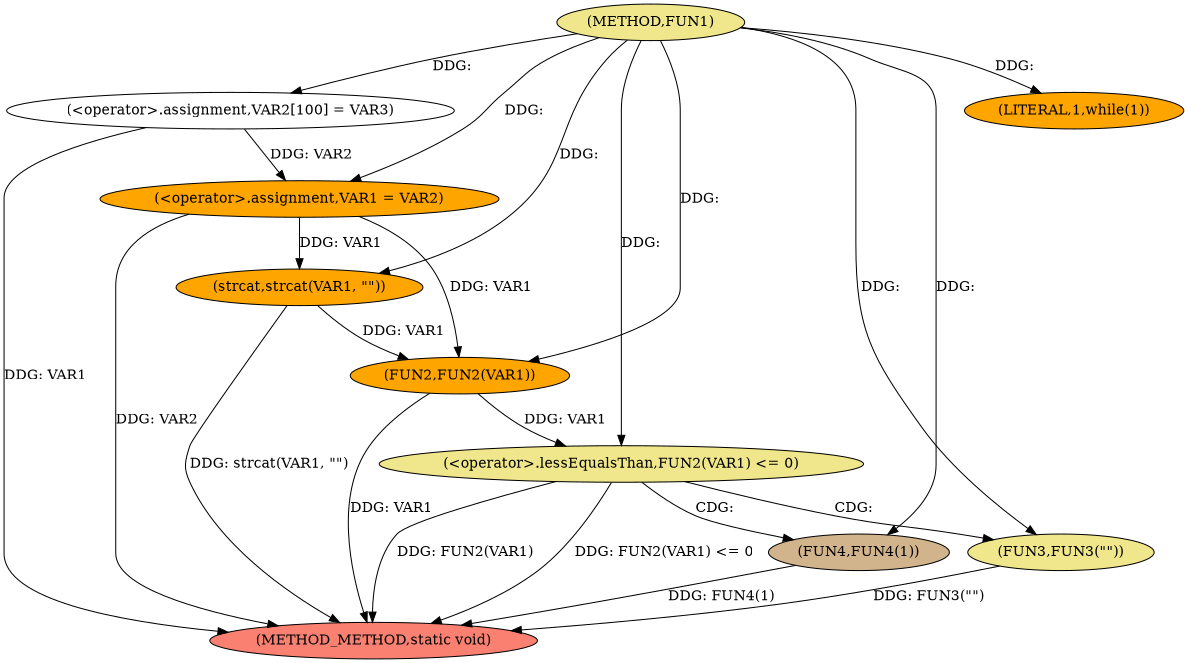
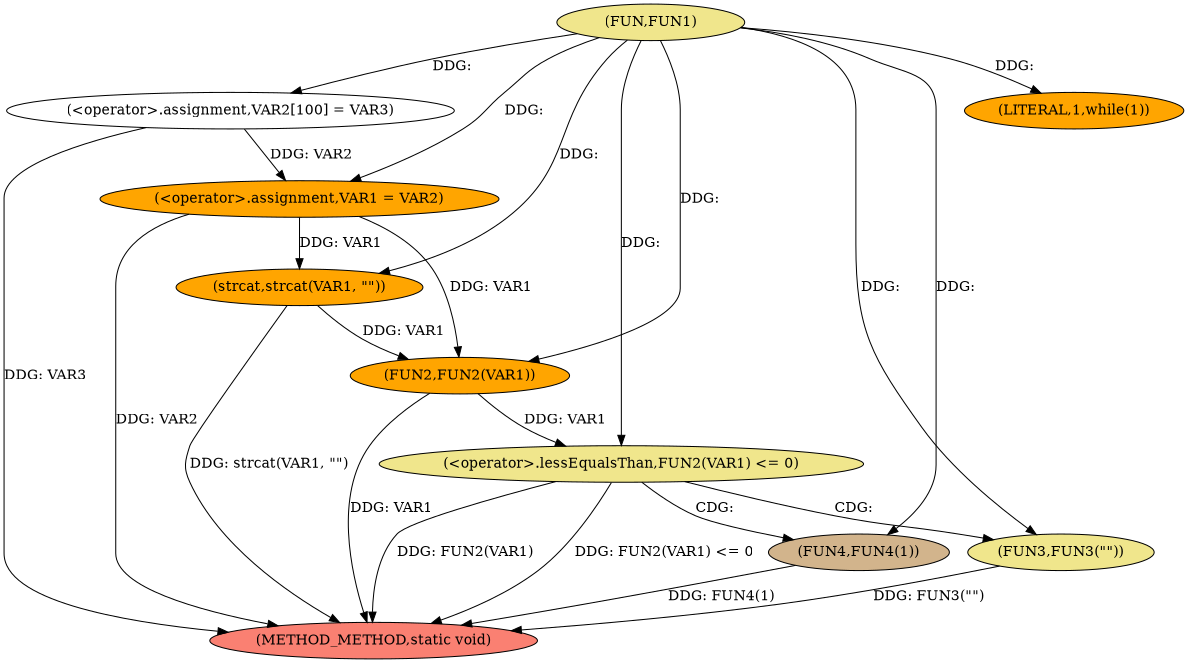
node "(METHOD,FUN1)": label "(METHOD,FUN1)" -> "(FUN,FUN1)"
edge "(<operator>.assignment,VAR2[100] = VAR3)" -> "(METHOD_METHOD,static void)": label "DDG: VAR1" -> "DDG: VAR3"
